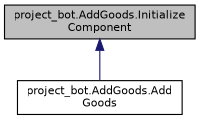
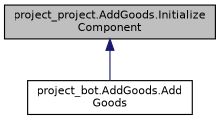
node "project_bot.AddGoods.Initialize Component": label "project_bot.AddGoods.Initialize Component" -> "project_project.AddGoods.Initialize Component"
